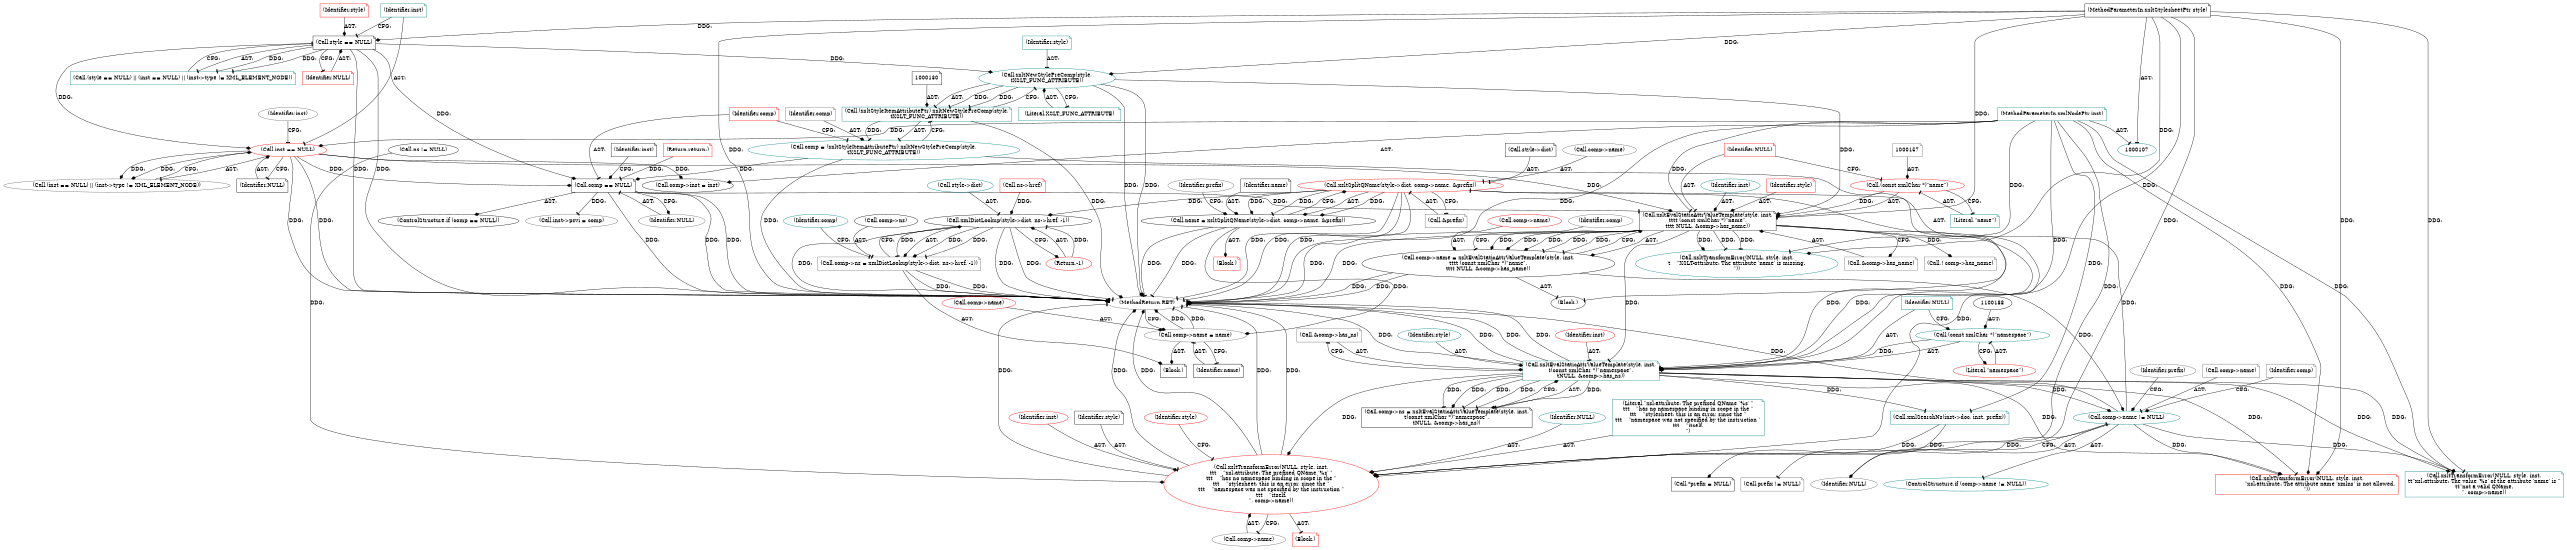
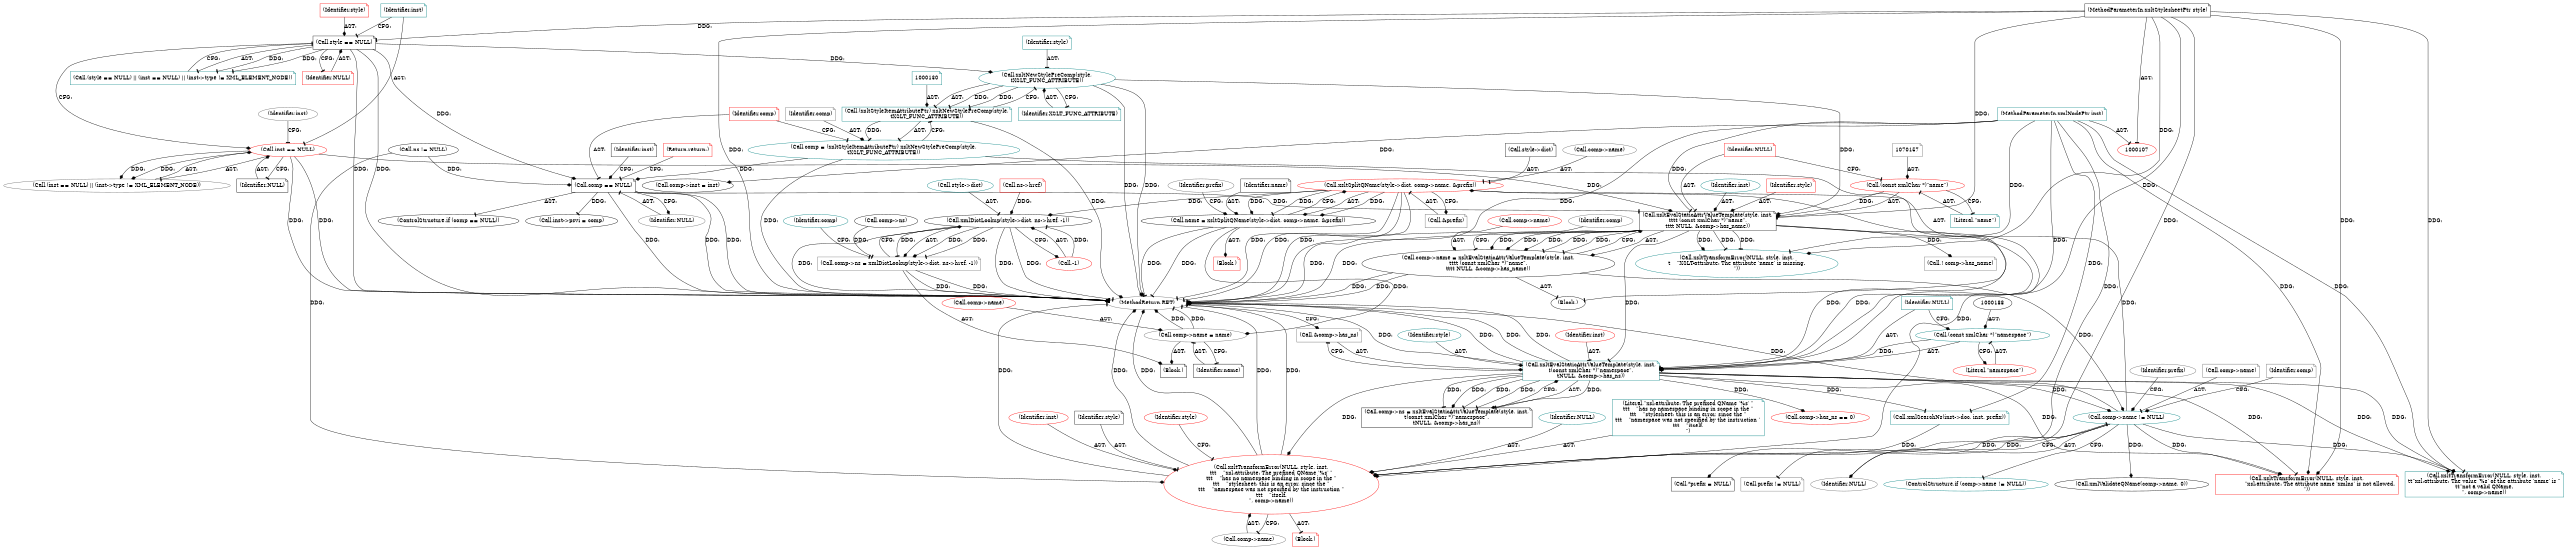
edge "(MethodParameterIn,xsltStylesheetPtr style)" -> "(Call,style == NULL)": arrowhead diamond -> tee
edge "(MethodParameterIn,xsltStylesheetPtr style)" -> "(Call,xsltNewStylePreComp(style, tXSLT_FUNC_ATTRIBUTE))": removed, label "DDG:"
node "1000130": color black -> teal
edge "(Call,style == NULL)" -> "(Call,inst == NULL)": label "DDG: " -> "CFG: "
node "(Literal,XSLT_FUNC_ATTRIBUTE)": label "(Literal,XSLT_FUNC_ATTRIBUTE)" -> "(Identifier,XSLT_FUNC_ATTRIBUTE)"
edge "(MethodParameterIn,xmlNodePtr inst)" -> "(Call,inst == NULL)": removed, label "DDG:"
edge "(MethodParameterIn,xmlNodePtr inst)" -> "(Call,comp->inst = inst)": label "AST: " -> "DDG: "
node "1000157": label "1000157" -> "1070157"
node "1000107": color teal -> red
edge "(Call,inst == NULL)" -> "(Call,comp->inst = inst)": removed, label "DDG:"
edge "(Call,(inst == NULL) || (inst->type != XML_ELEMENT_NODE))" -> "(Call,inst == NULL)": label "CFG: " -> "AST: "
edge "(Return,return;)" -> "(Call,comp == NULL)": label "DDG: " -> "CFG: "
edge "(Call,inst == NULL)" -> "(Call,comp == NULL)": now "(Call,ns != NULL)" -> "(Call,comp == NULL)"
edge "(Call,xsltSplitQName(style->dict, comp->name, &prefix))" -> "(Call,&prefix)": arrowhead tee -> diamond
edge "(Call,comp == NULL)" -> "(ControlStructure,if (comp == NULL))": arrowhead diamond -> tee
node "(Call,inst->psvi = comp)": color gray40 -> black
edge "(Call,comp->name != NULL)" -> "(Call,xsltSplitQName(style->dict, comp->name, &prefix))": arrowhead tee -> diamond
edge "(Call,comp->ns)" -> "(Call,comp->ns = xmlDictLookup(style->dict, ns->href, -1))": label "AST: " -> "DDG: "
node "(Return,-1)": label "(Return,-1)" -> "(Call,-1)"
node "(Call,&comp->has_name)": removed
node "1100188": label "1100188" -> "1000188"
edge "(MethodReturn,RET)" -> "(Call,comp->name = name)": now "(MethodReturn,RET)" -> "(Call,&comp->has_ns)"
node "(Call,comp->has_ns == 0)": added
edge "(Call,comp->name != NULL)" -> "(ControlStructure,if (comp->name != NULL))": label "AST: " -> "CFG: "
edge "(Call,xmlSearchNs(inst->doc, inst, prefix))" -> "(Call,*prefix = NULL)": now "(Call,comp->name != NULL)" -> "(Call,*prefix = NULL)"
node "(Call,xmlValidateQName(comp->name, 0))": added
